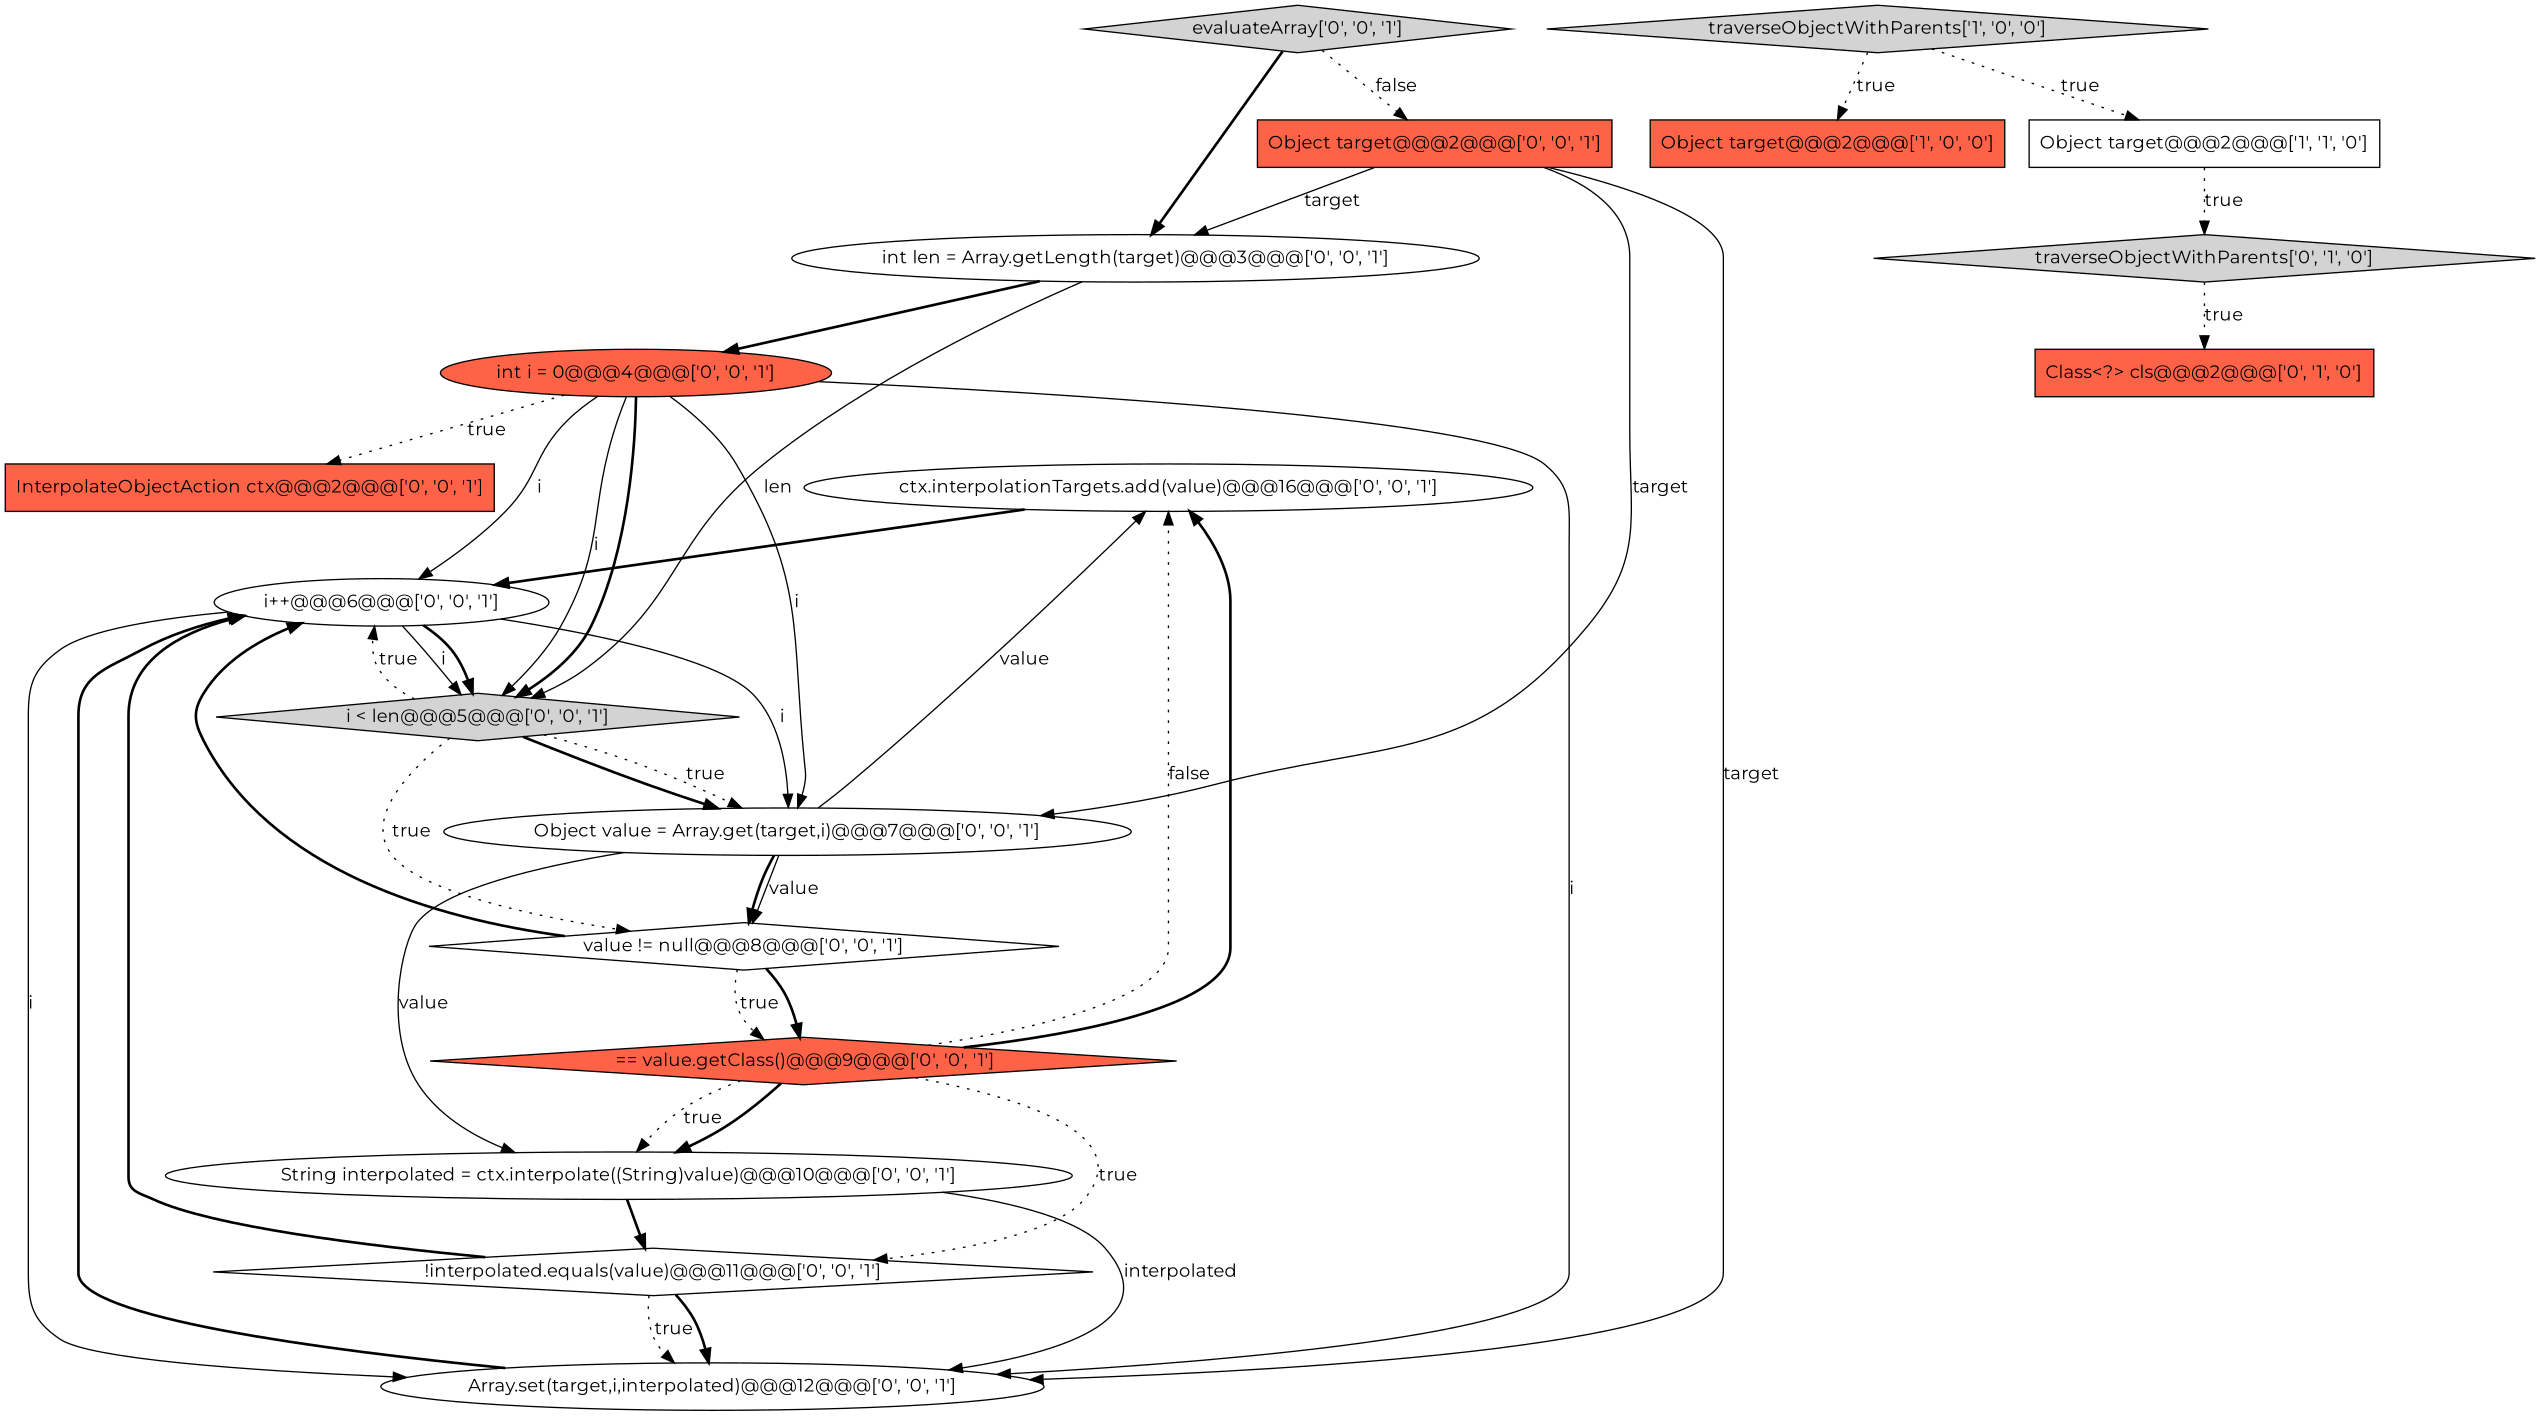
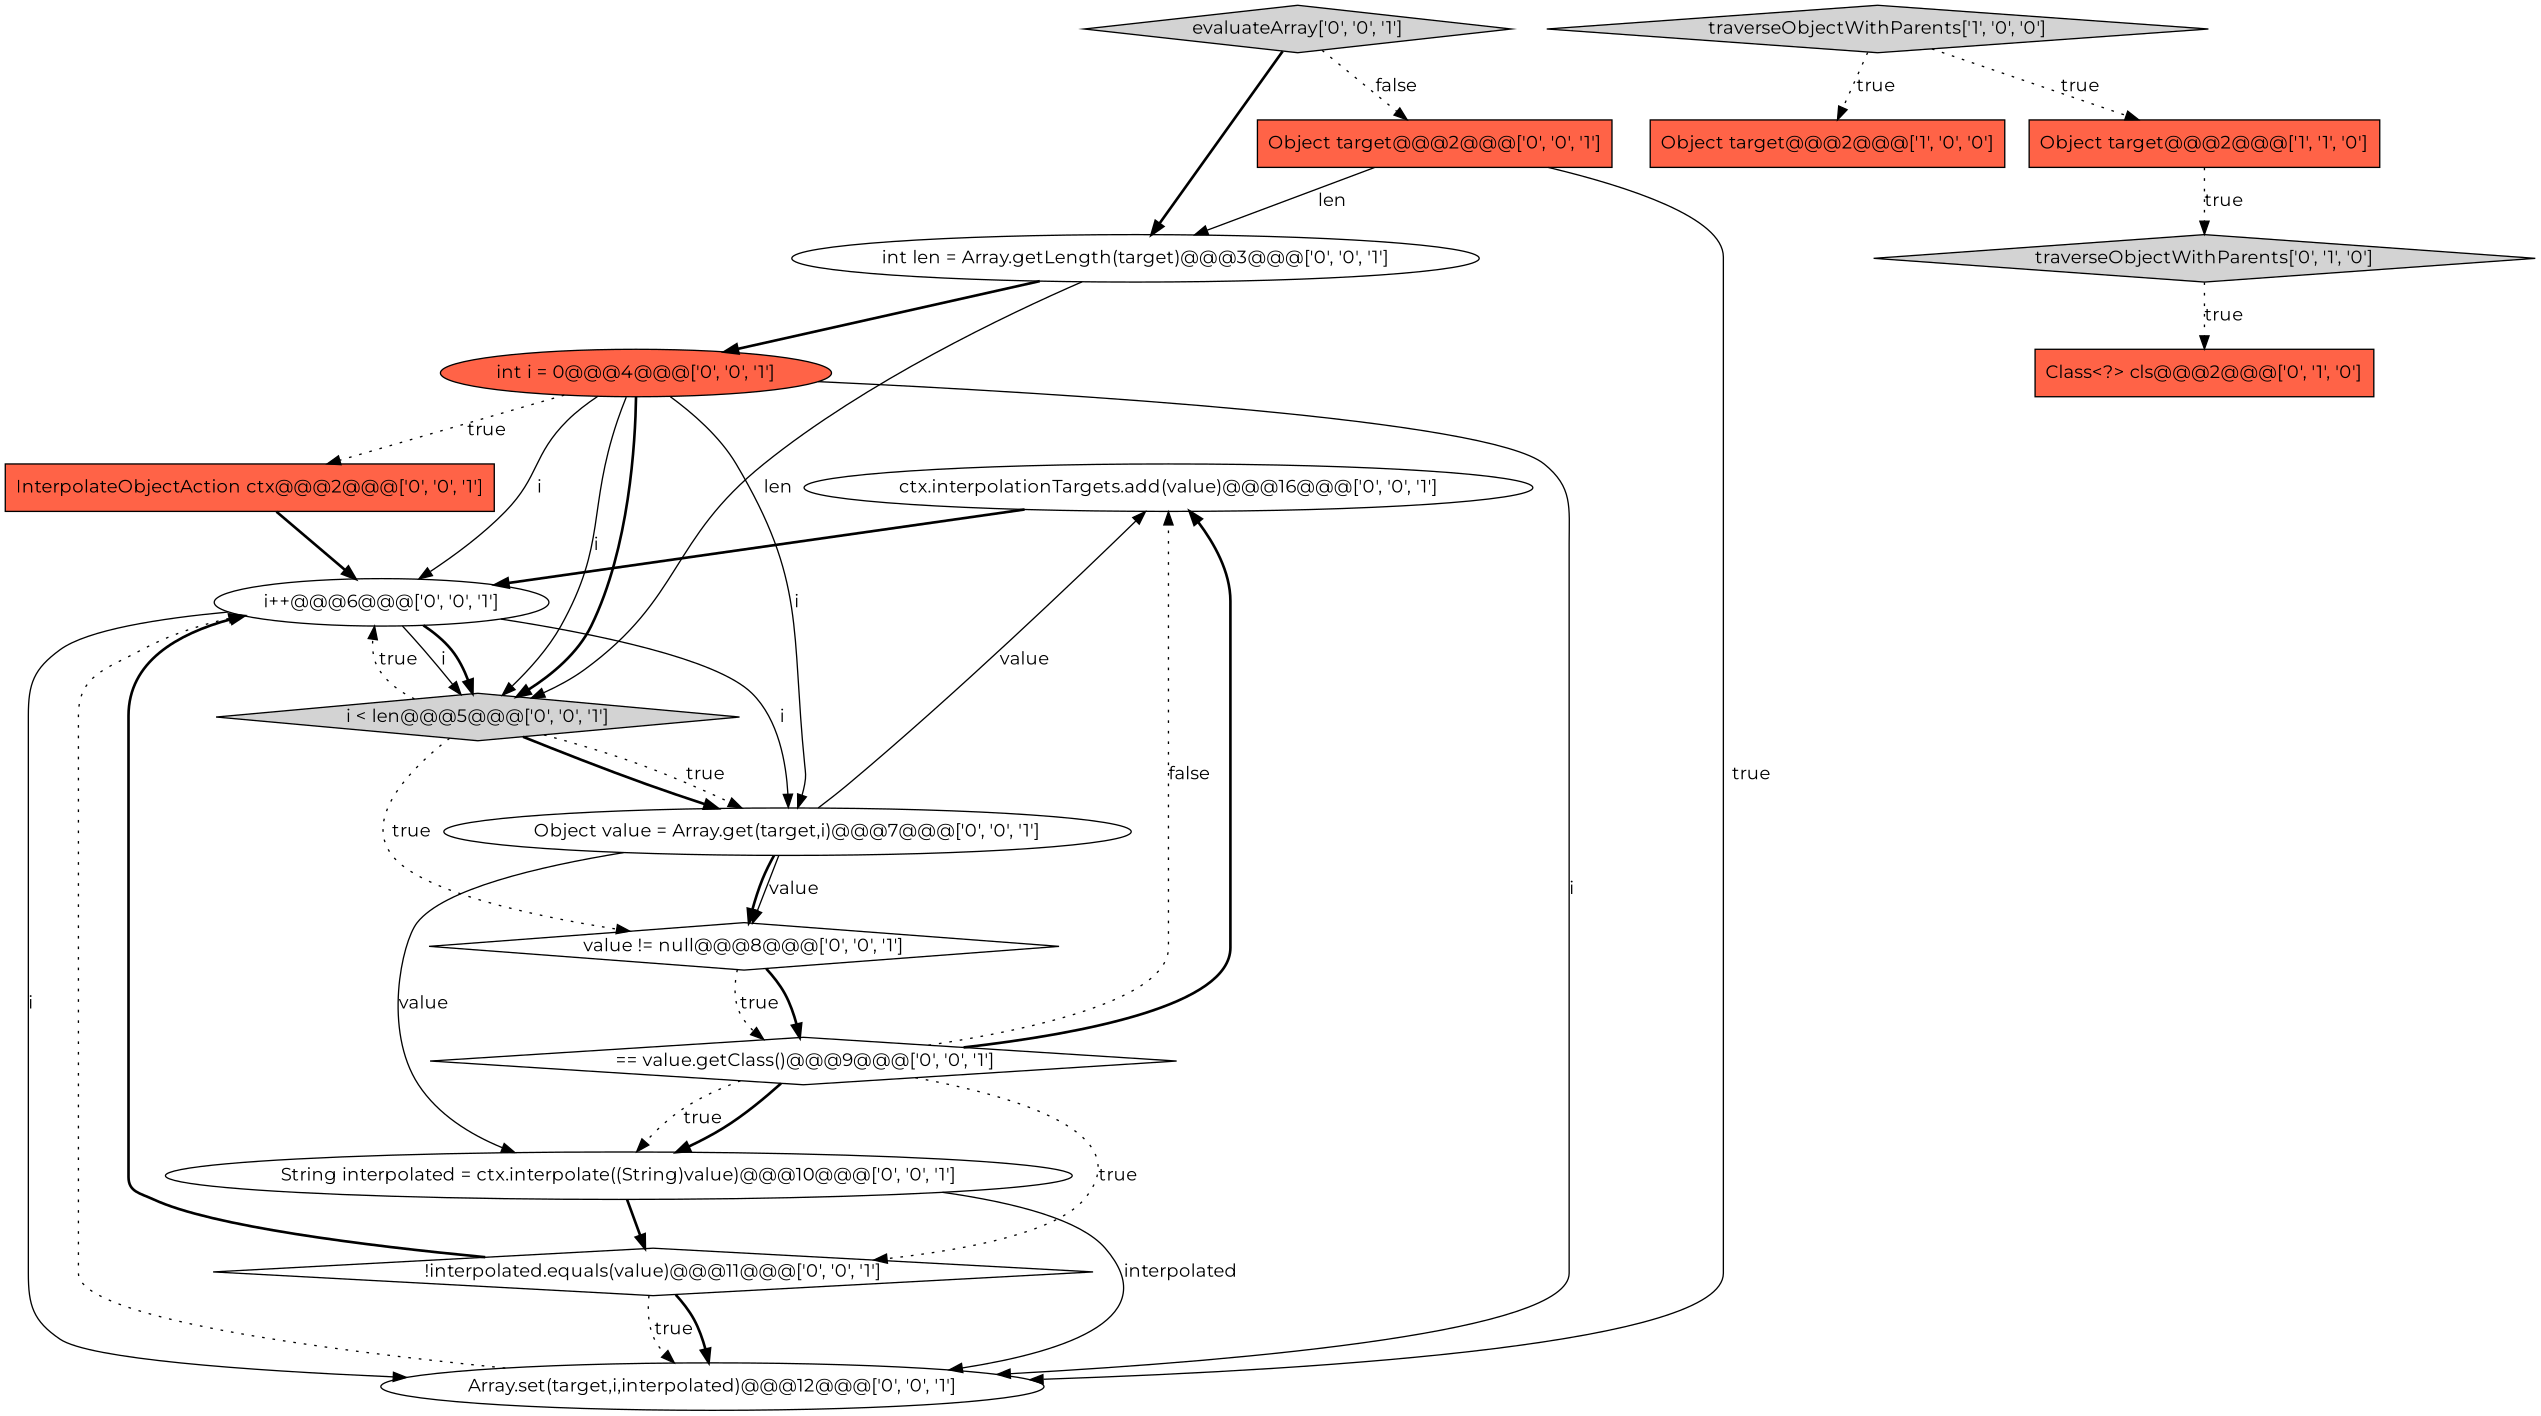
node "Object target@@@2@@@['1', '1', '0']": fillcolor white -> tomato
edge "Object target@@@2@@@['0', '0', '1']" -> "int len = Array.getLength(target)@@@3@@@['0', '0', '1']": label "target" -> "len"
edge "Object target@@@2@@@['0', '0', '1']" -> "Object value = Array.get(target,i)@@@7@@@['0', '0', '1']": removed, label "target"
edge "Object target@@@2@@@['0', '0', '1']" -> "Array.set(target,i,interpolated)@@@12@@@['0', '0', '1']": label "target" -> "true"
edge "value != null@@@8@@@['0', '0', '1']" -> "i++@@@6@@@['0', '0', '1']": now "InterpolateObjectAction ctx@@@2@@@['0', '0', '1']" -> "i++@@@6@@@['0', '0', '1']"
node "== value.getClass()@@@9@@@['0', '0', '1']": fillcolor tomato -> white
edge "Array.set(target,i,interpolated)@@@12@@@['0', '0', '1']" -> "i++@@@6@@@['0', '0', '1']": style bold -> dotted
